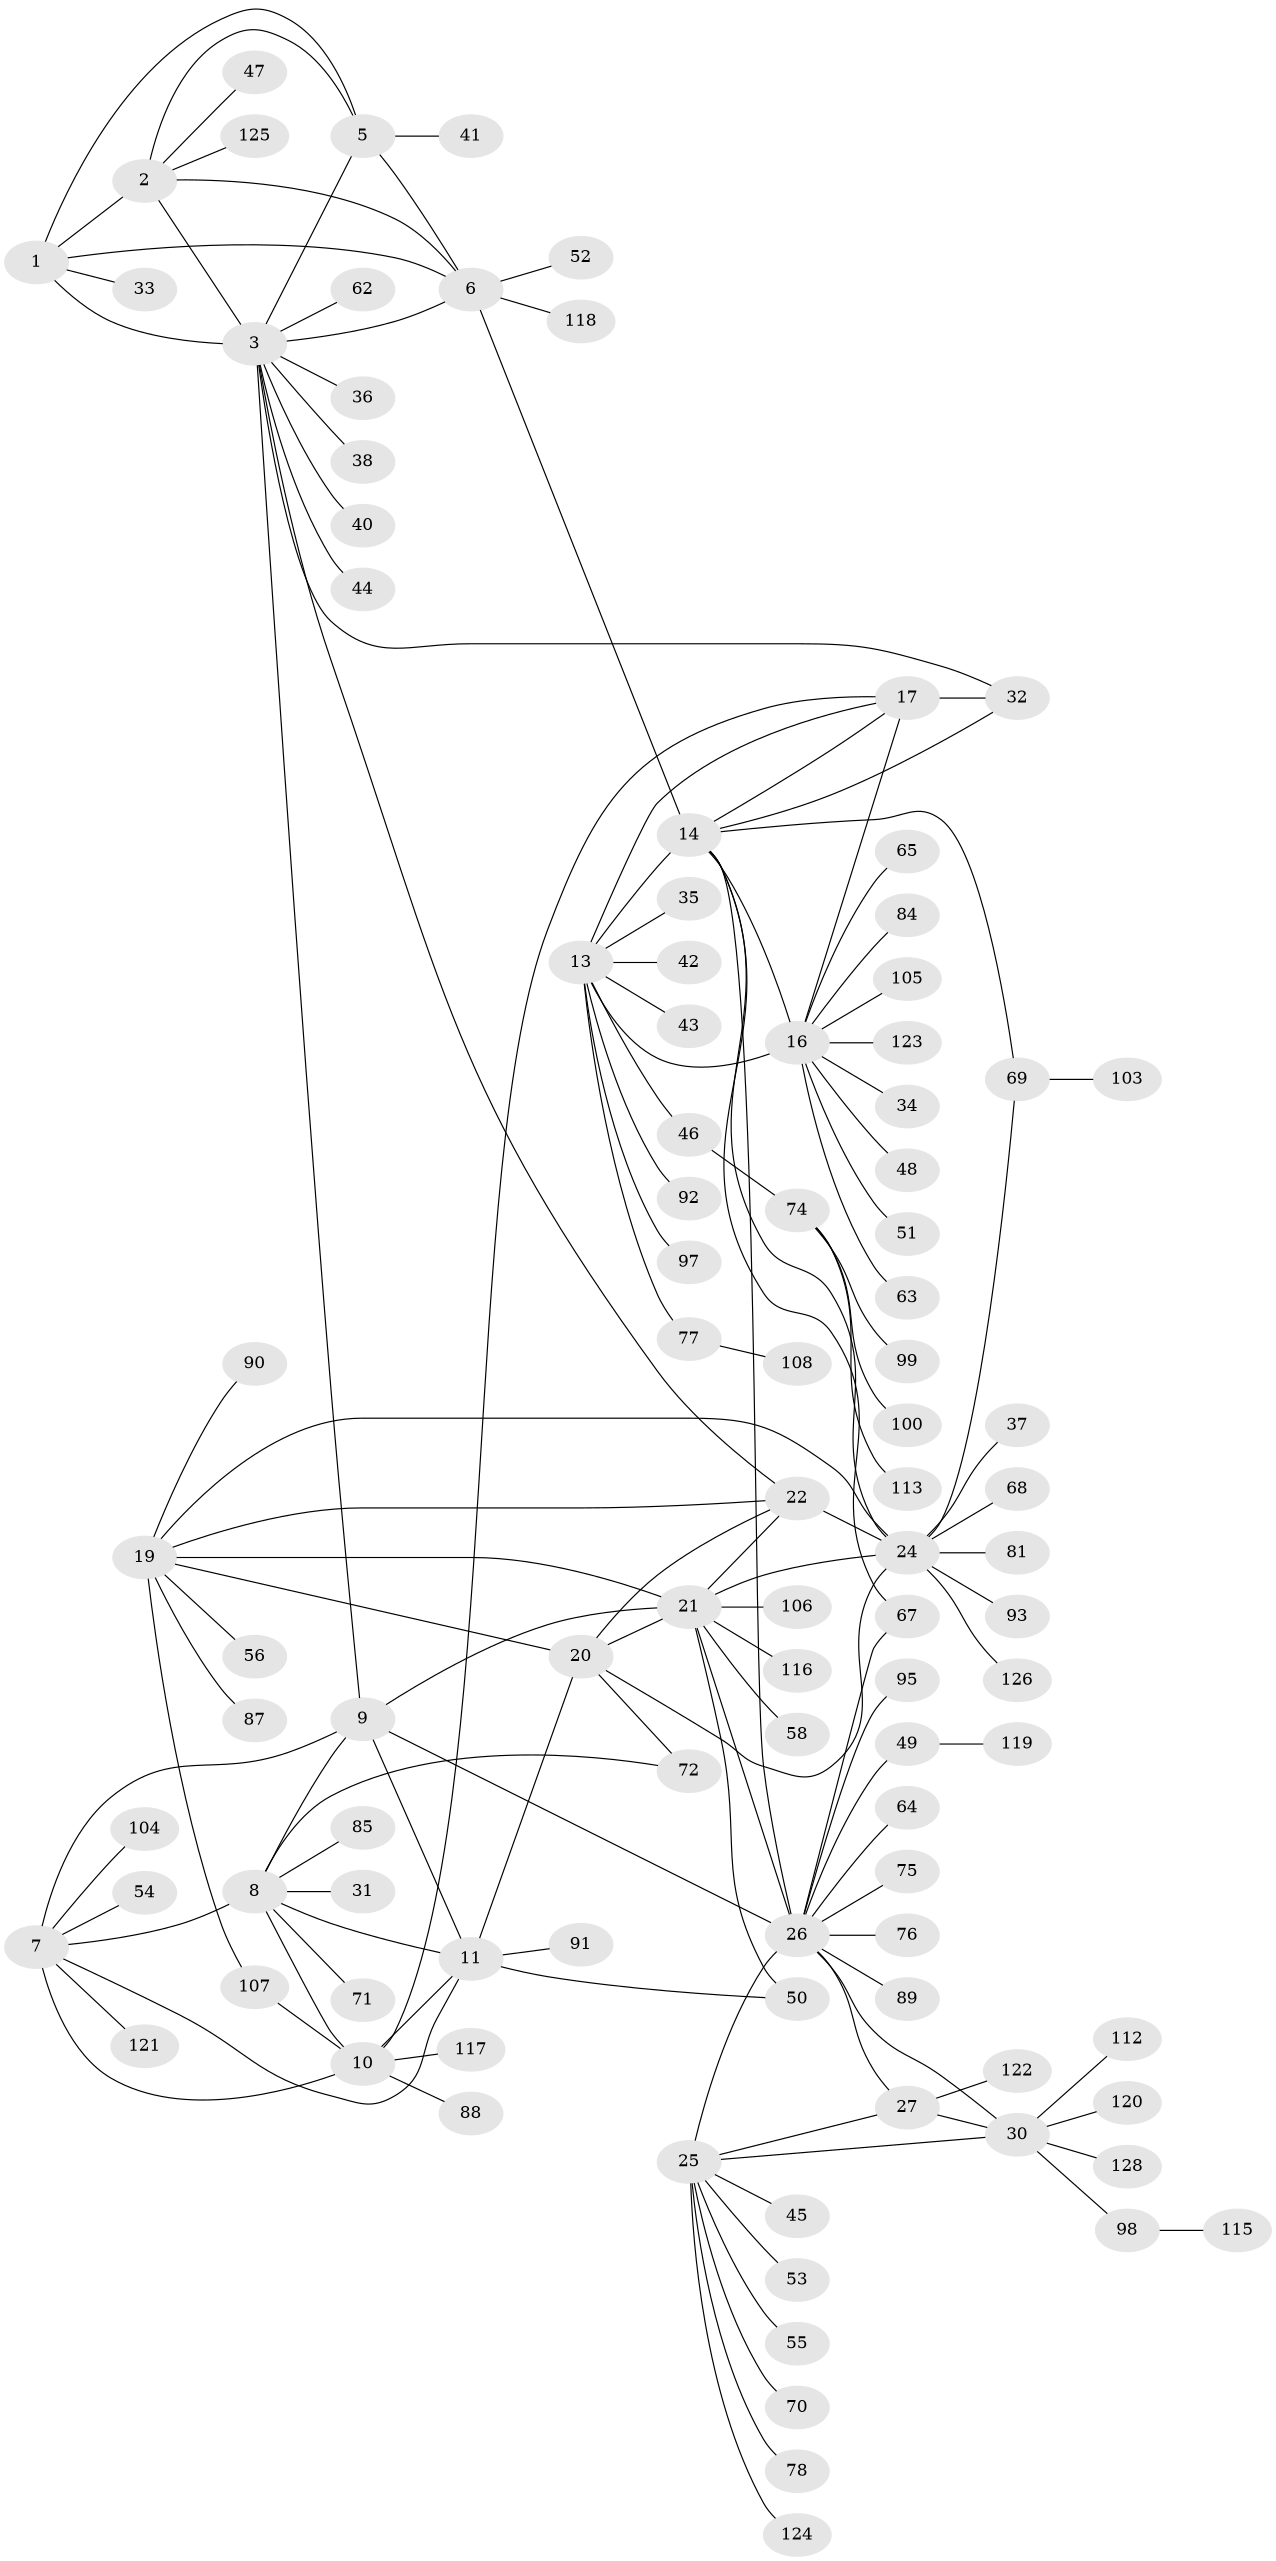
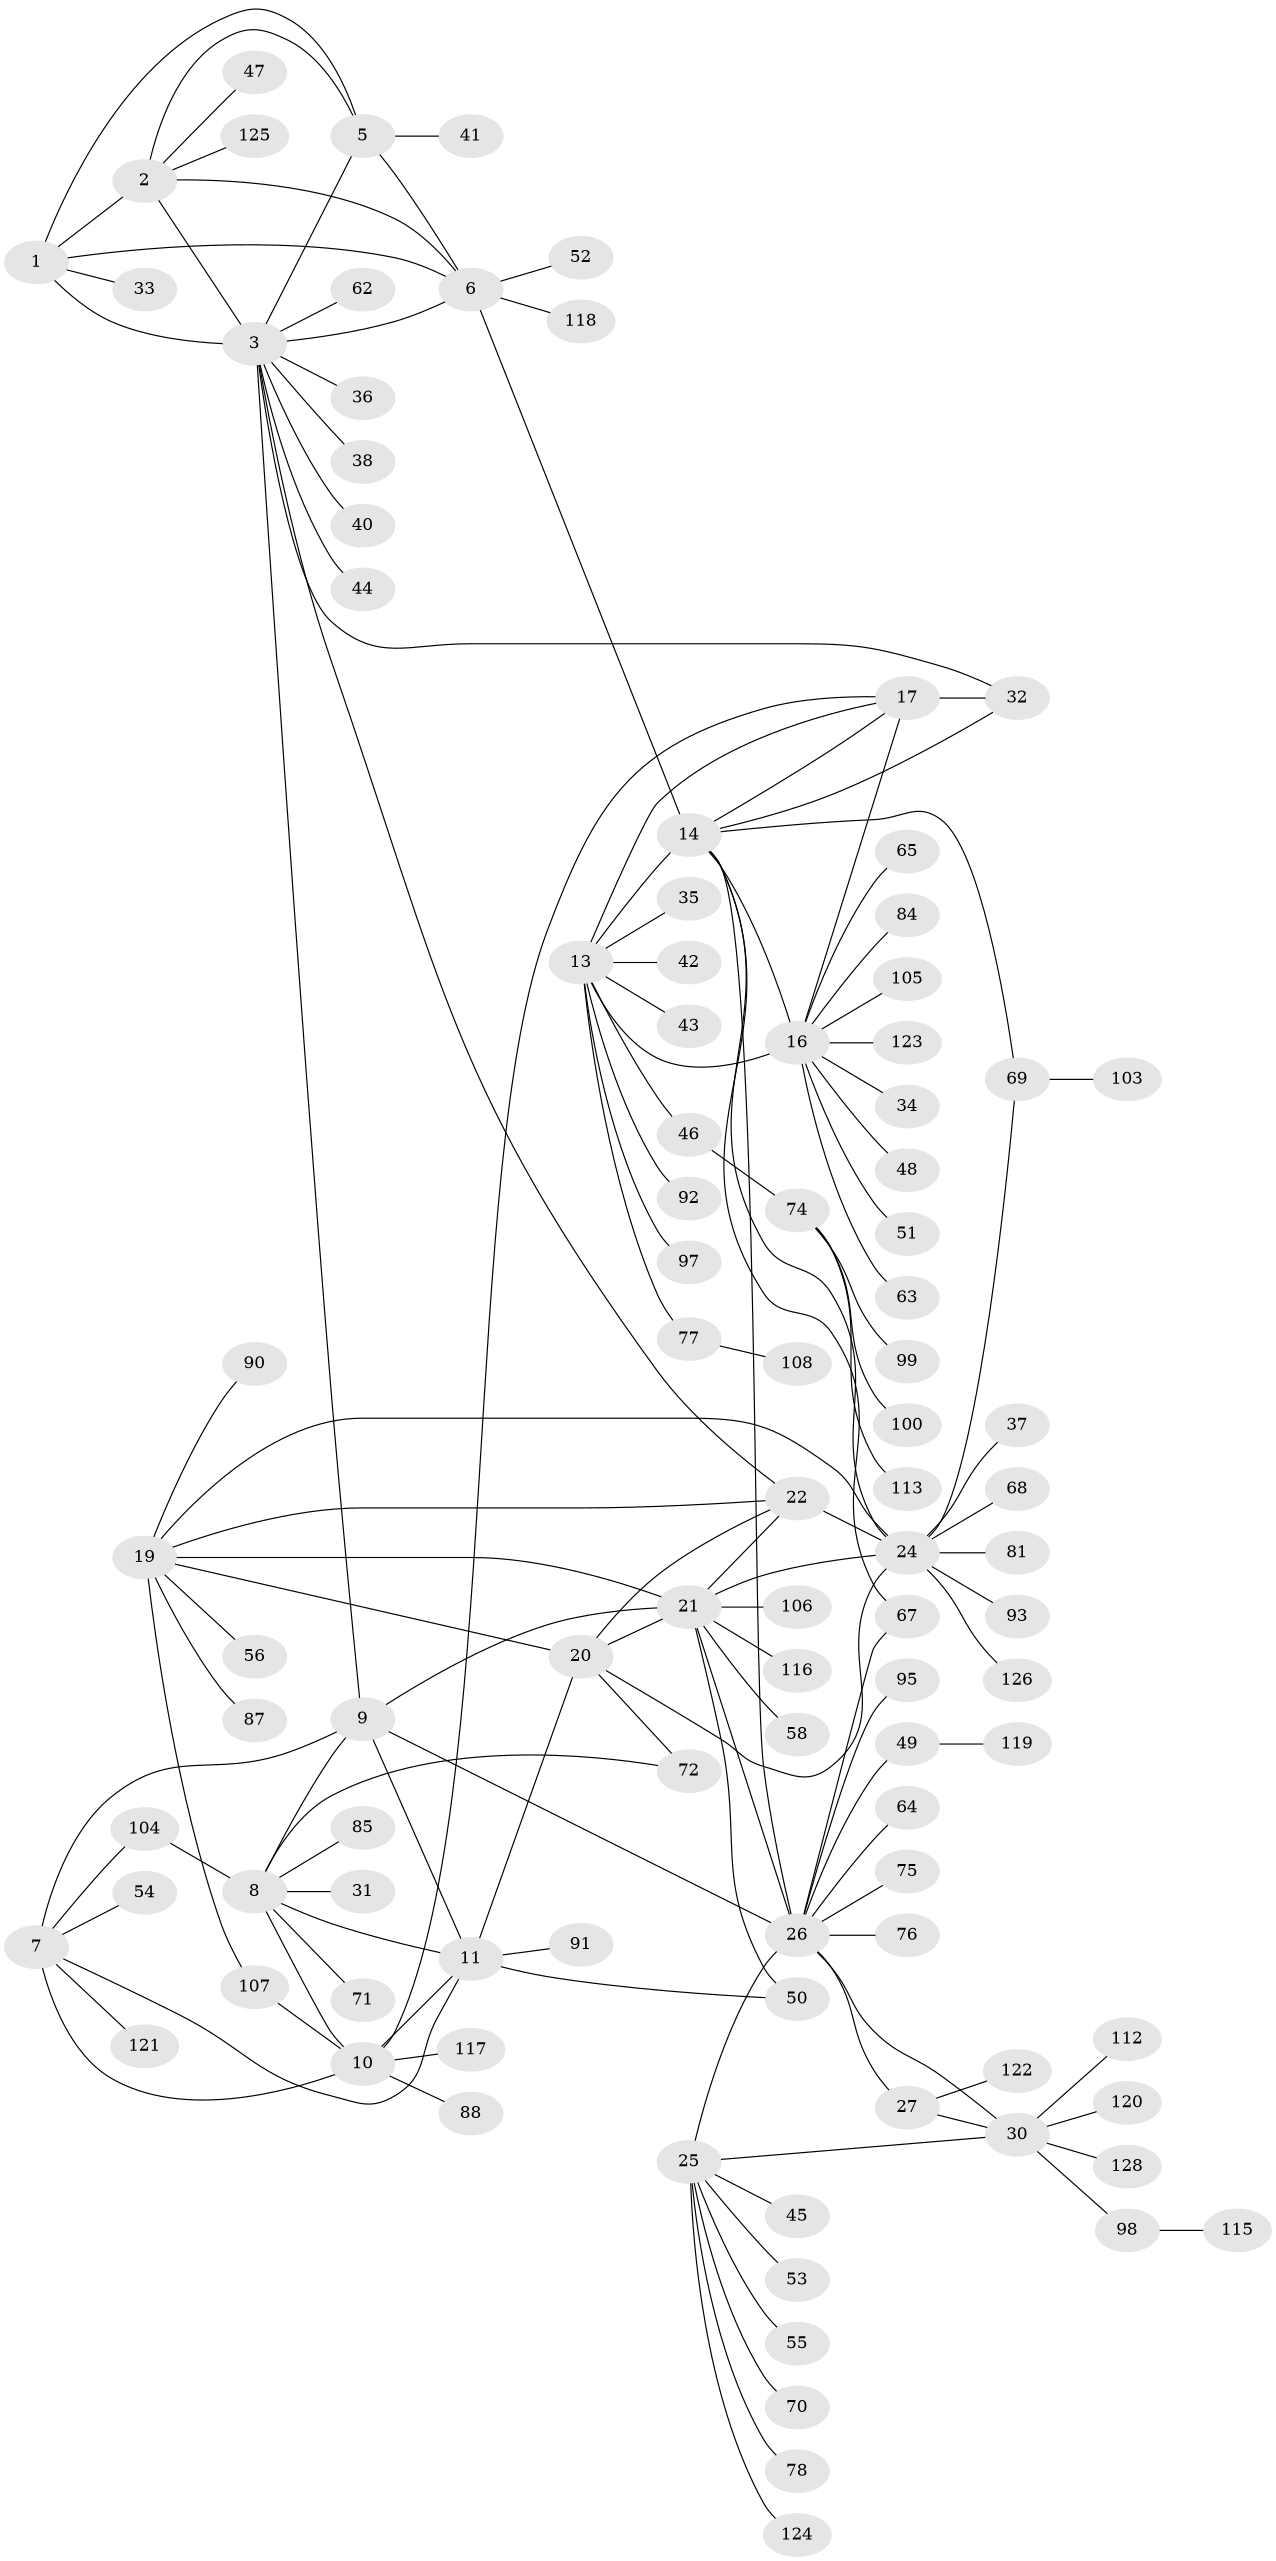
edge "8" -- "7": now "8" -- "104"
node "89": removed
edge "27" -- "25": removed
